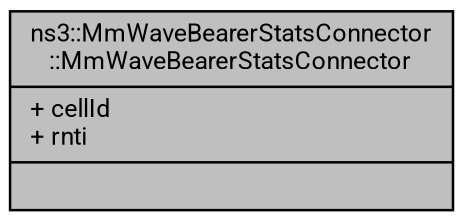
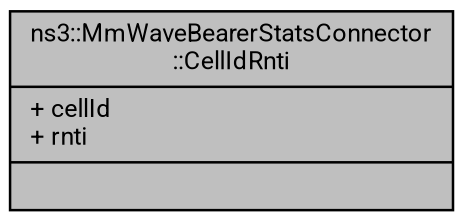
node "ns3::MmWaveBearerStatsConnector": text "::MmWaveBearerStatsConnector" -> "::CellIdRnti"
